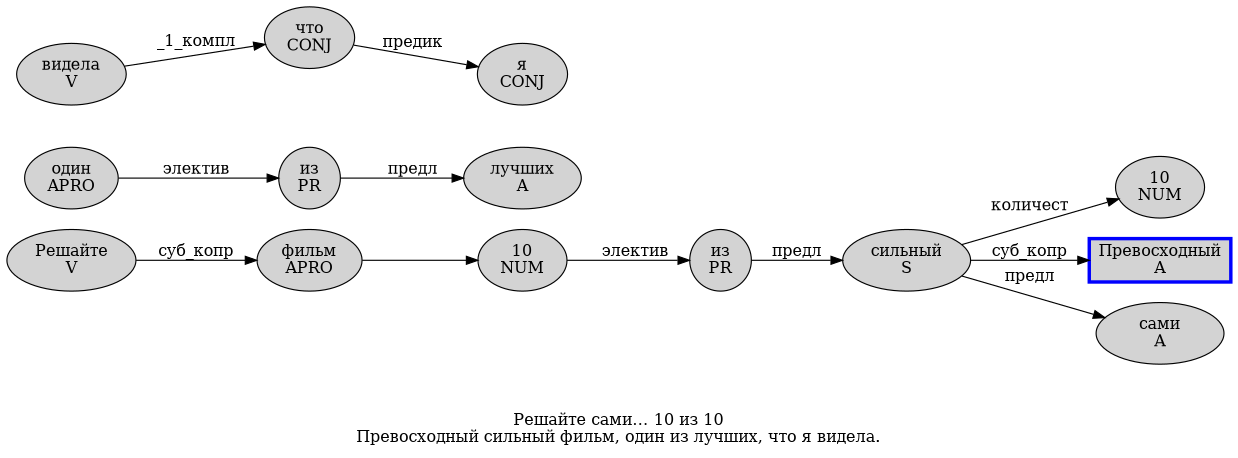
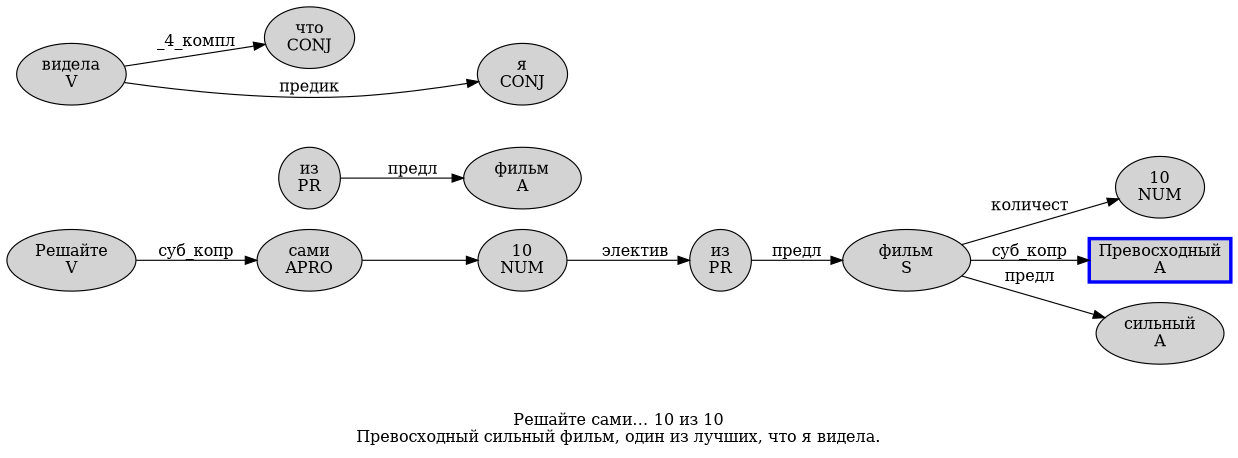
edge "видела V" -> "что CONJ": label "_1_компл" -> "_4_компл"
edge "что CONJ" -> "я CONJ": now "видела V" -> "я CONJ"
node "один APRO": removed
node "лучших A": label "лучших A" -> "фильм A"
node "фильм APRO": label "фильм APRO" -> "сами APRO"
node "сильный S": label "сильный S" -> "фильм S"
node "сами A": label "сами A" -> "сильный A"
